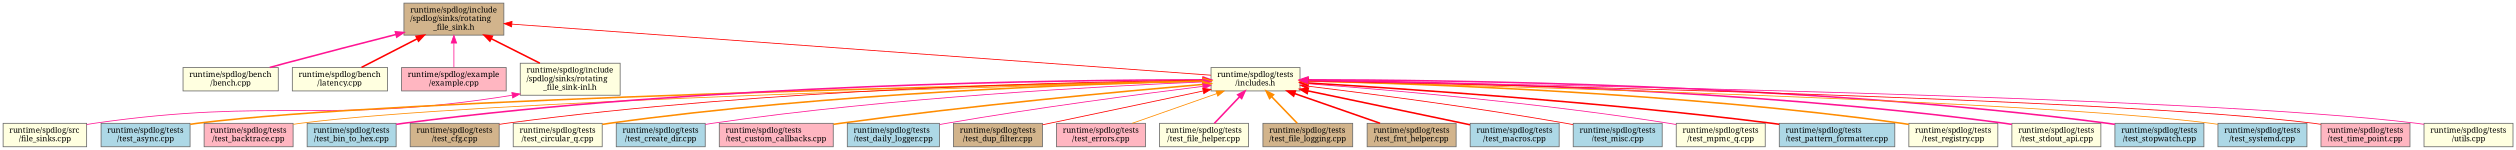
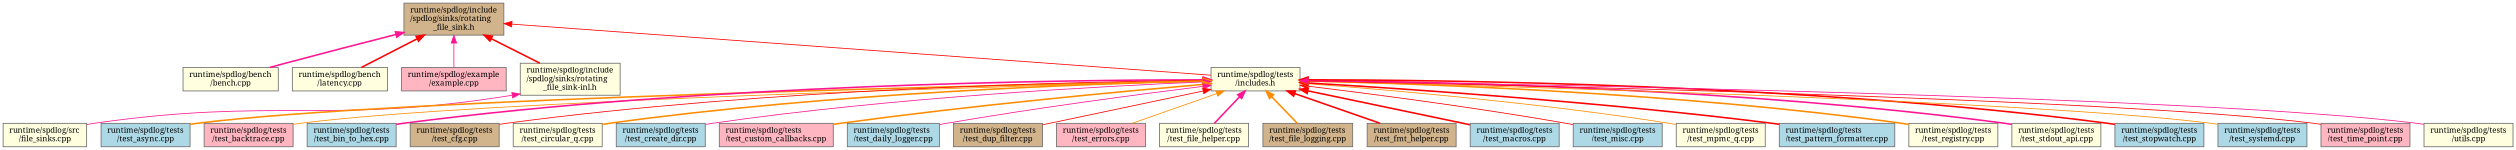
edge "runtime/spdlog/tests /test_stopwatch.cpp" -> "runtime/spdlog/tests /includes.h": color deeppink -> red
edge "runtime/spdlog/tests /test_mpmc_q.cpp" -> "runtime/spdlog/tests /includes.h": color deeppink -> darkorange
